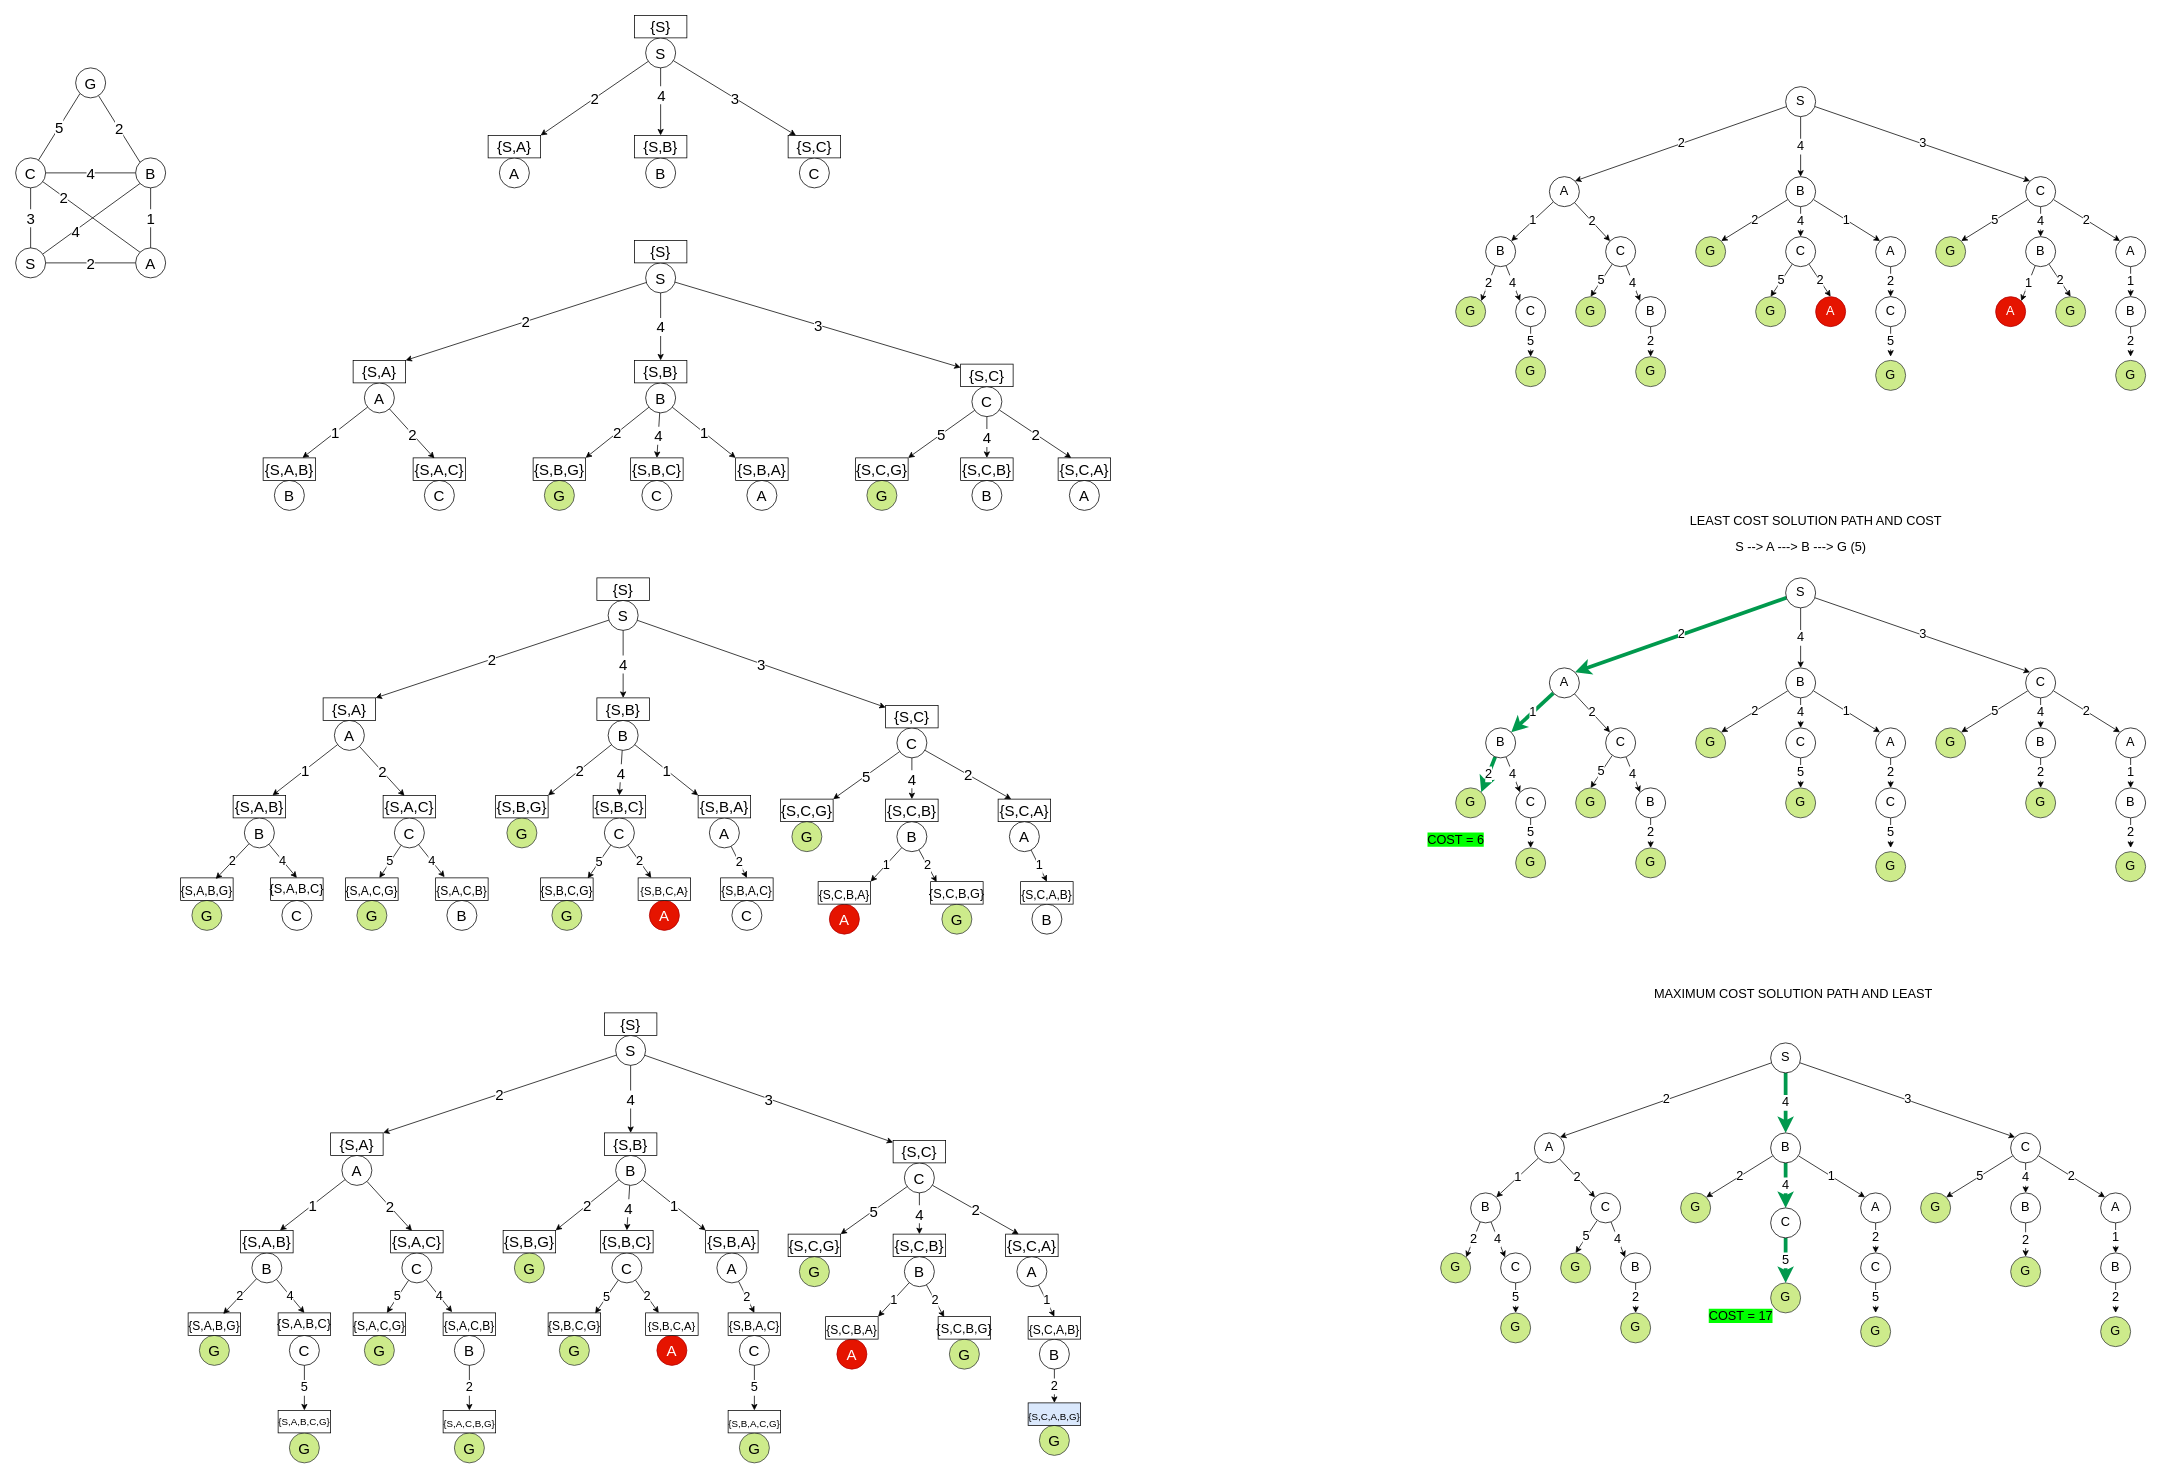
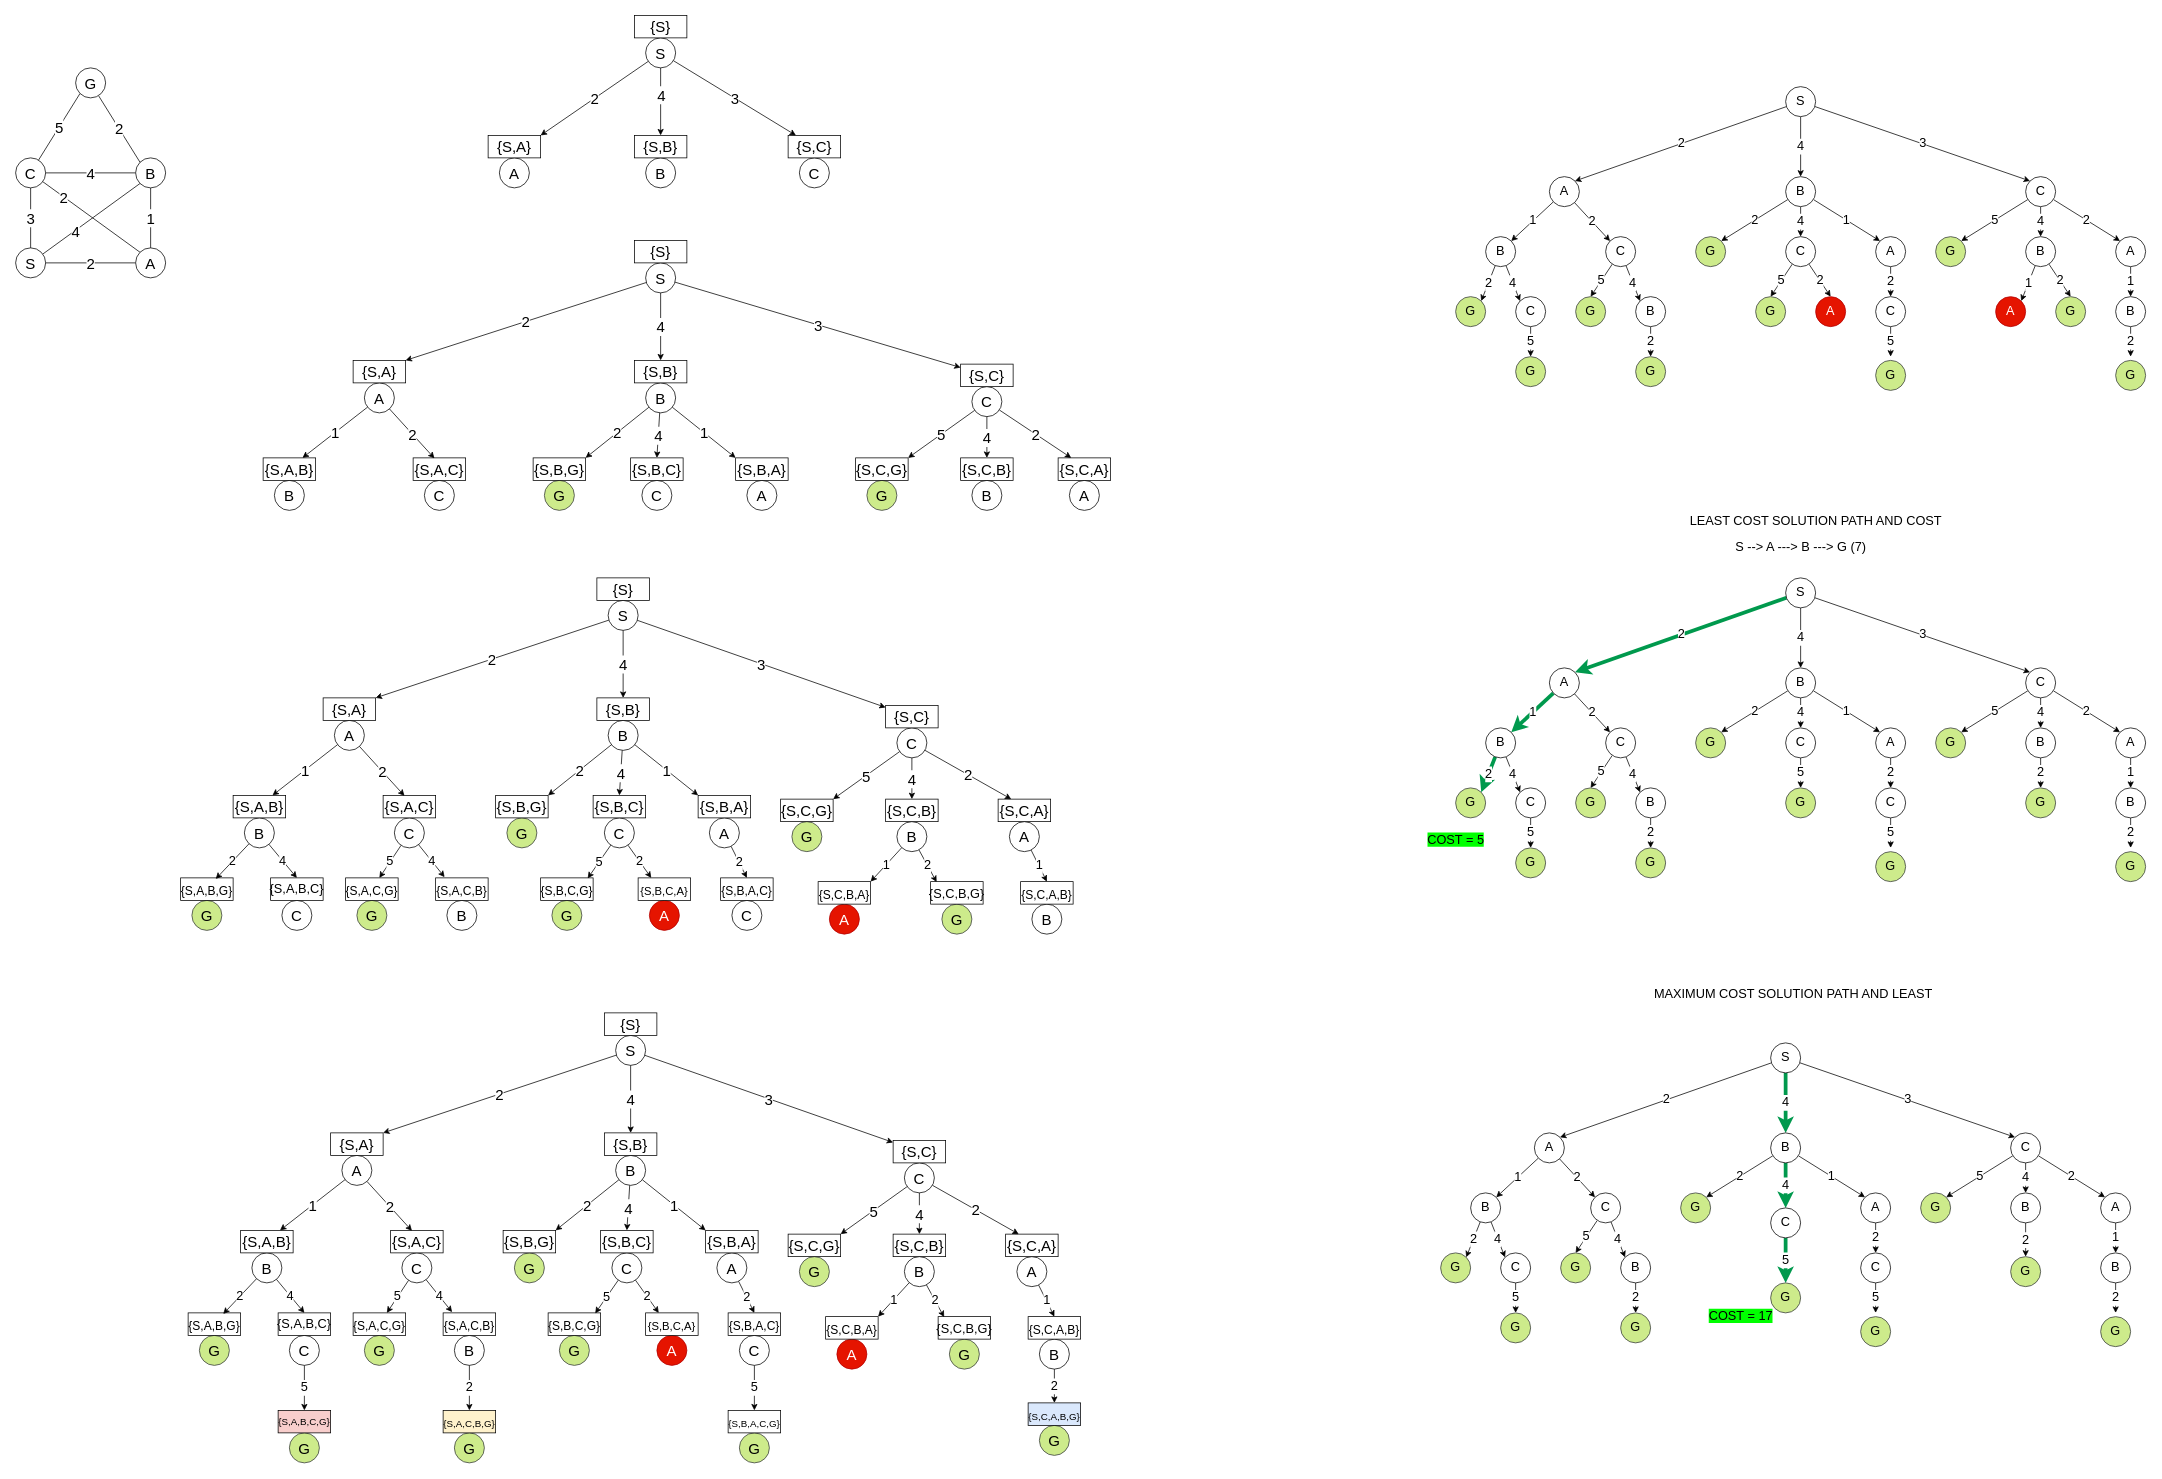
node "S --> A ---> B ---> G (5)": label "S --> A ---> B ---> G (5)" -> "S --> A ---> B ---> G (7)"
node "COST = 6": label "COST = 6" -> "COST = 5"
node "{S,A,B,C,G}": fillcolor #ffffff -> #f8cecc
node "{S,A,C,B,G}": fillcolor #ffffff -> #fff2cc
